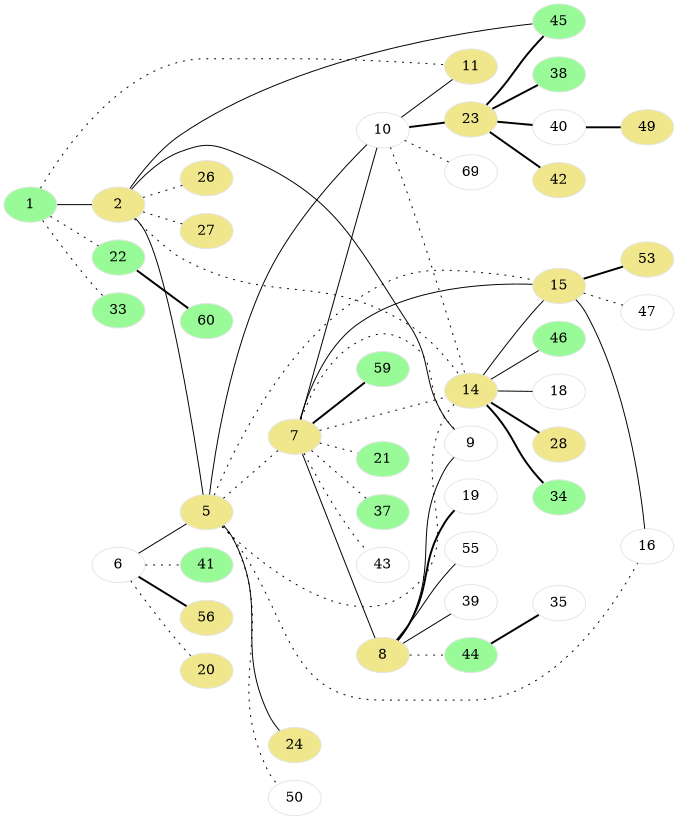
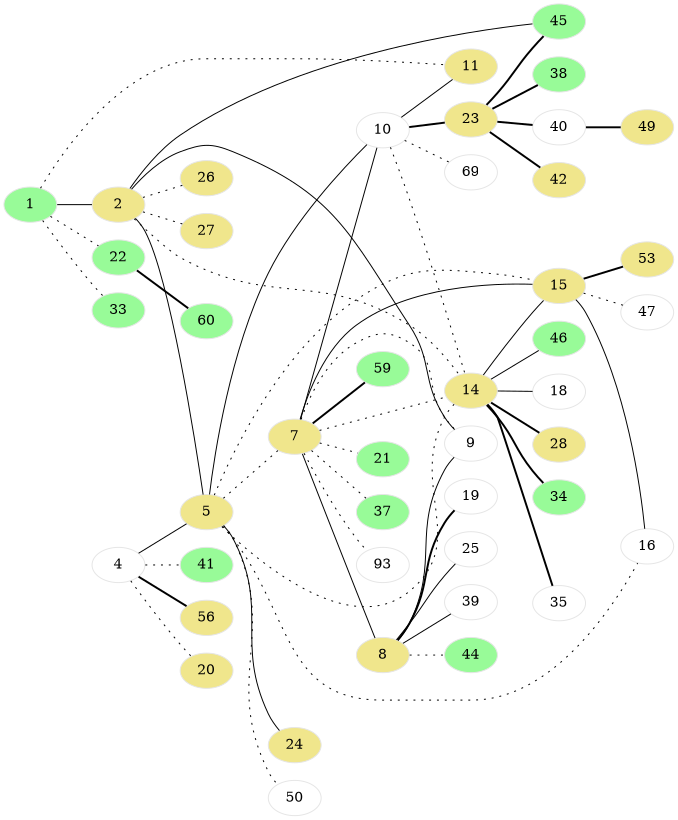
node "55": label "55" -> "25"
node "6": label "6" -> "4"
node "43": label "43" -> "93"
edge "35" -- "44": now "35" -- "14"
